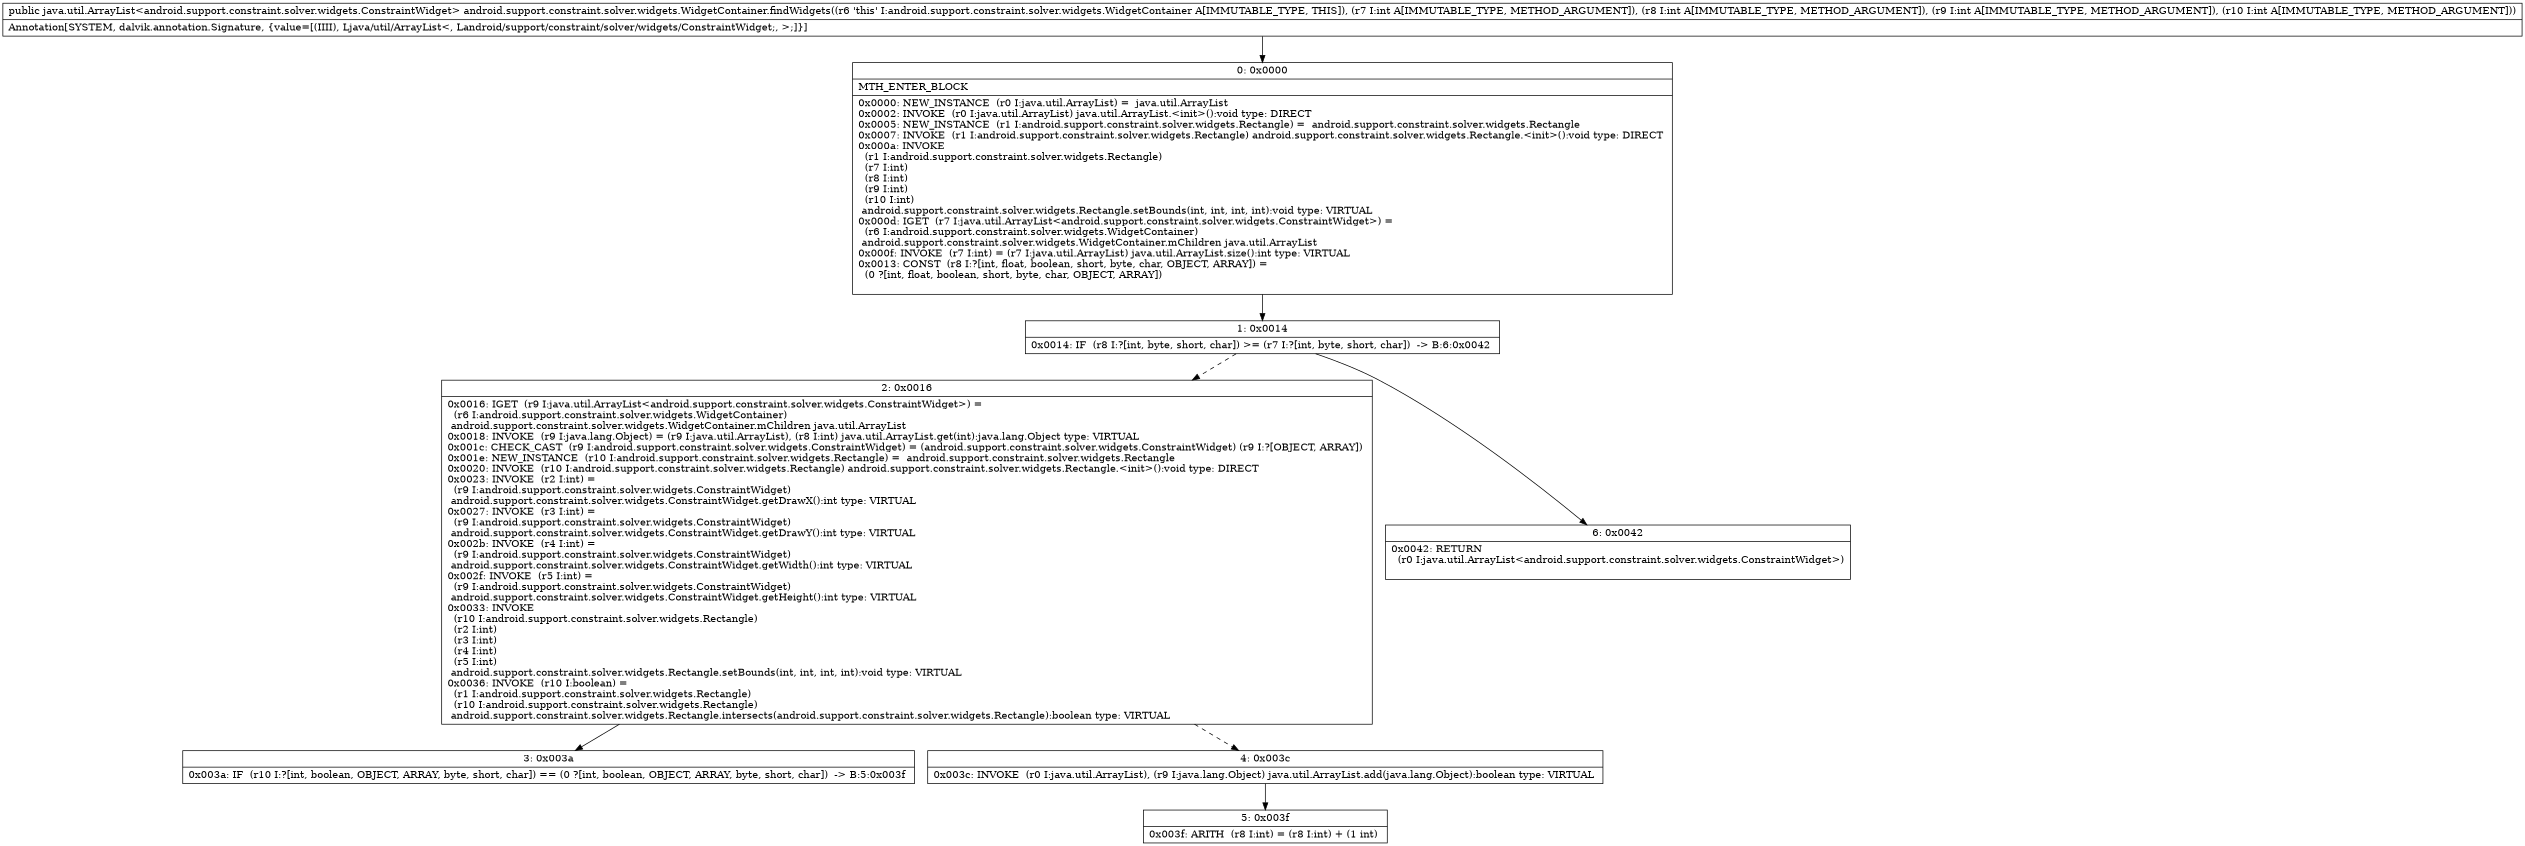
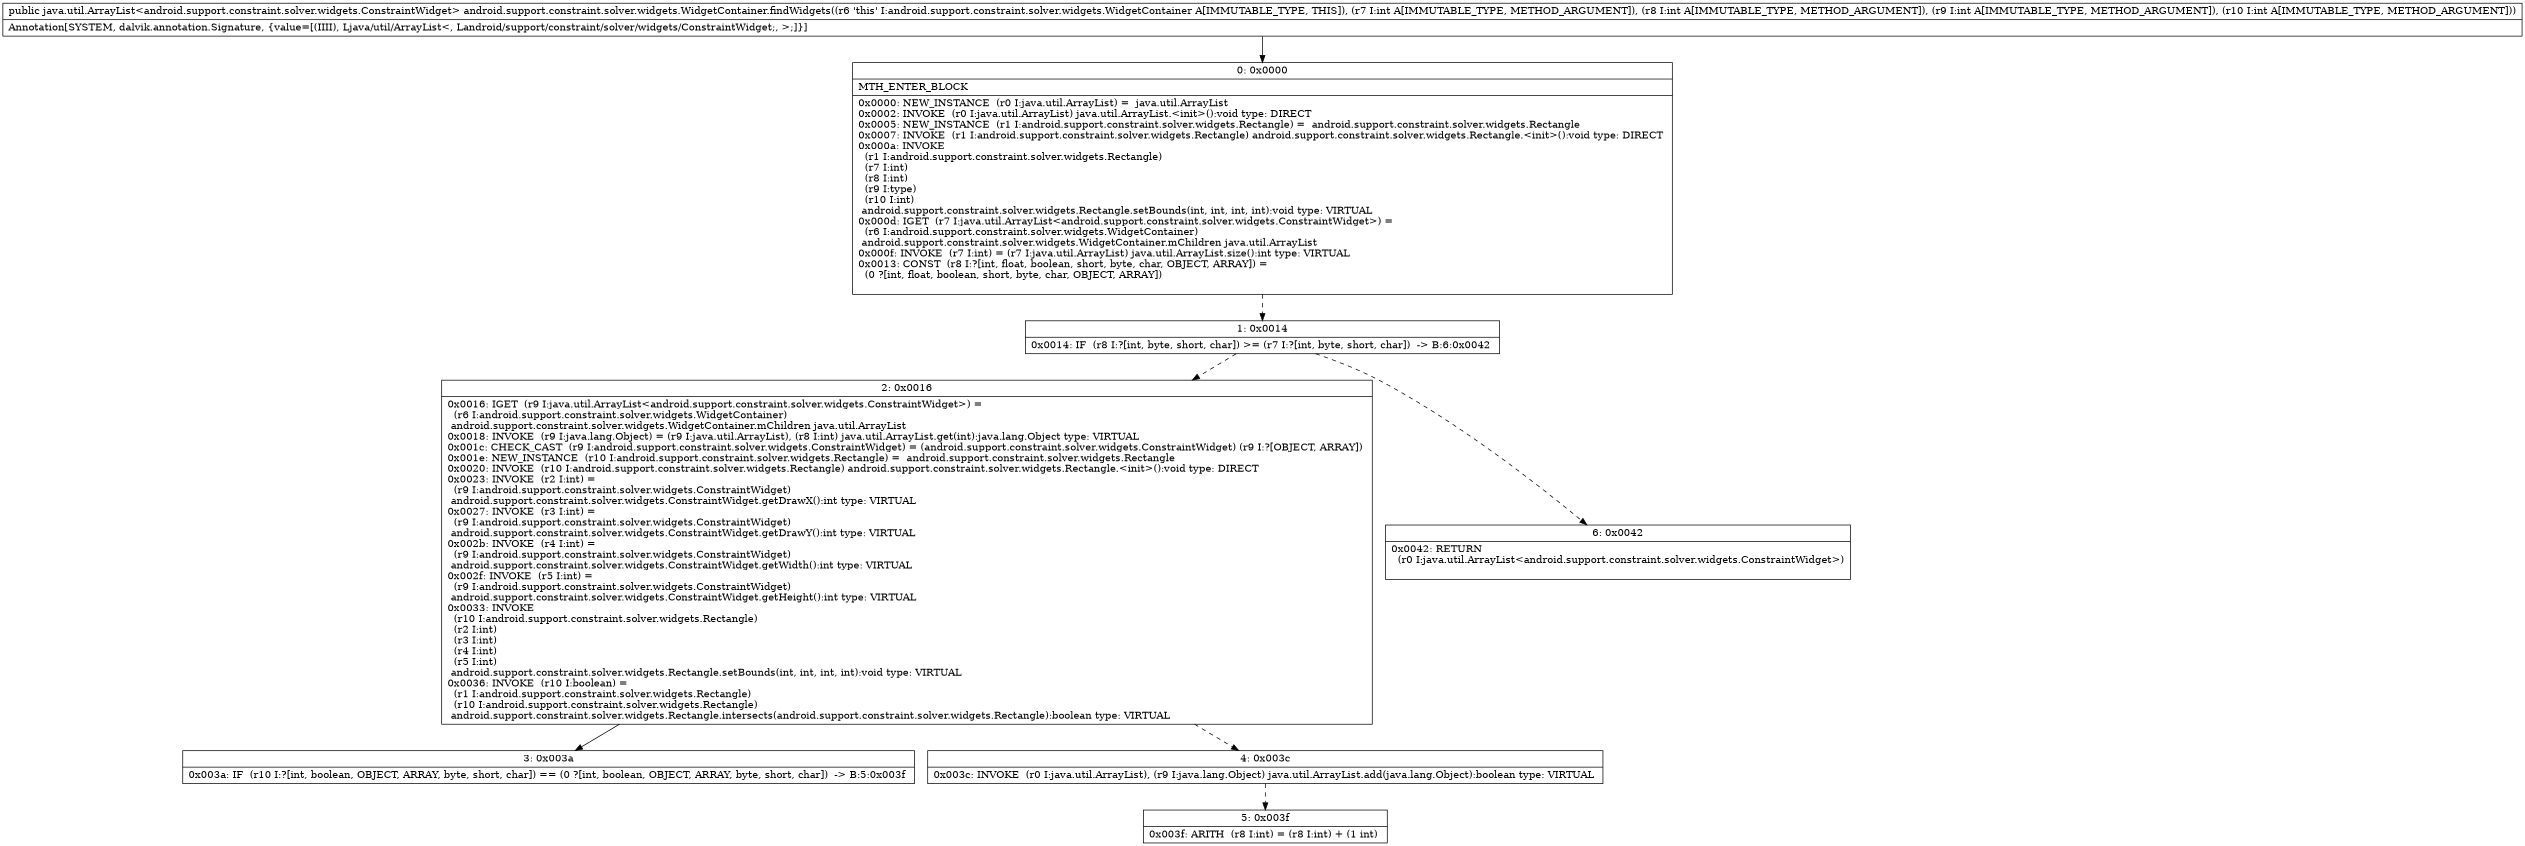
node "0: 0x0000": text "(r9 I:int)" -> "(r9 I:type)"
edge "0: 0x0000" -> "1: 0x0014": style solid -> dashed
edge "1: 0x0014" -> "6: 0x0042": style solid -> dashed
edge "4: 0x003c" -> "5: 0x003f": style solid -> dashed
